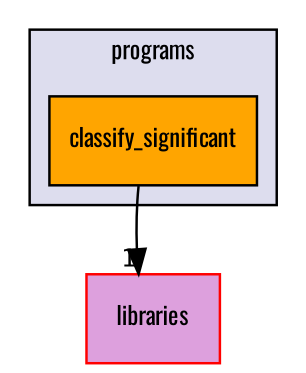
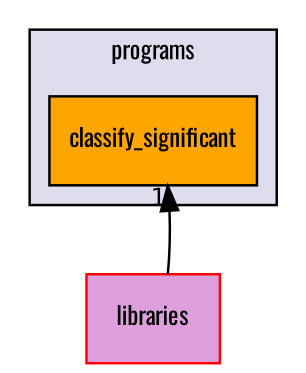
edge "classify_significant" -> "libraries": reversed
